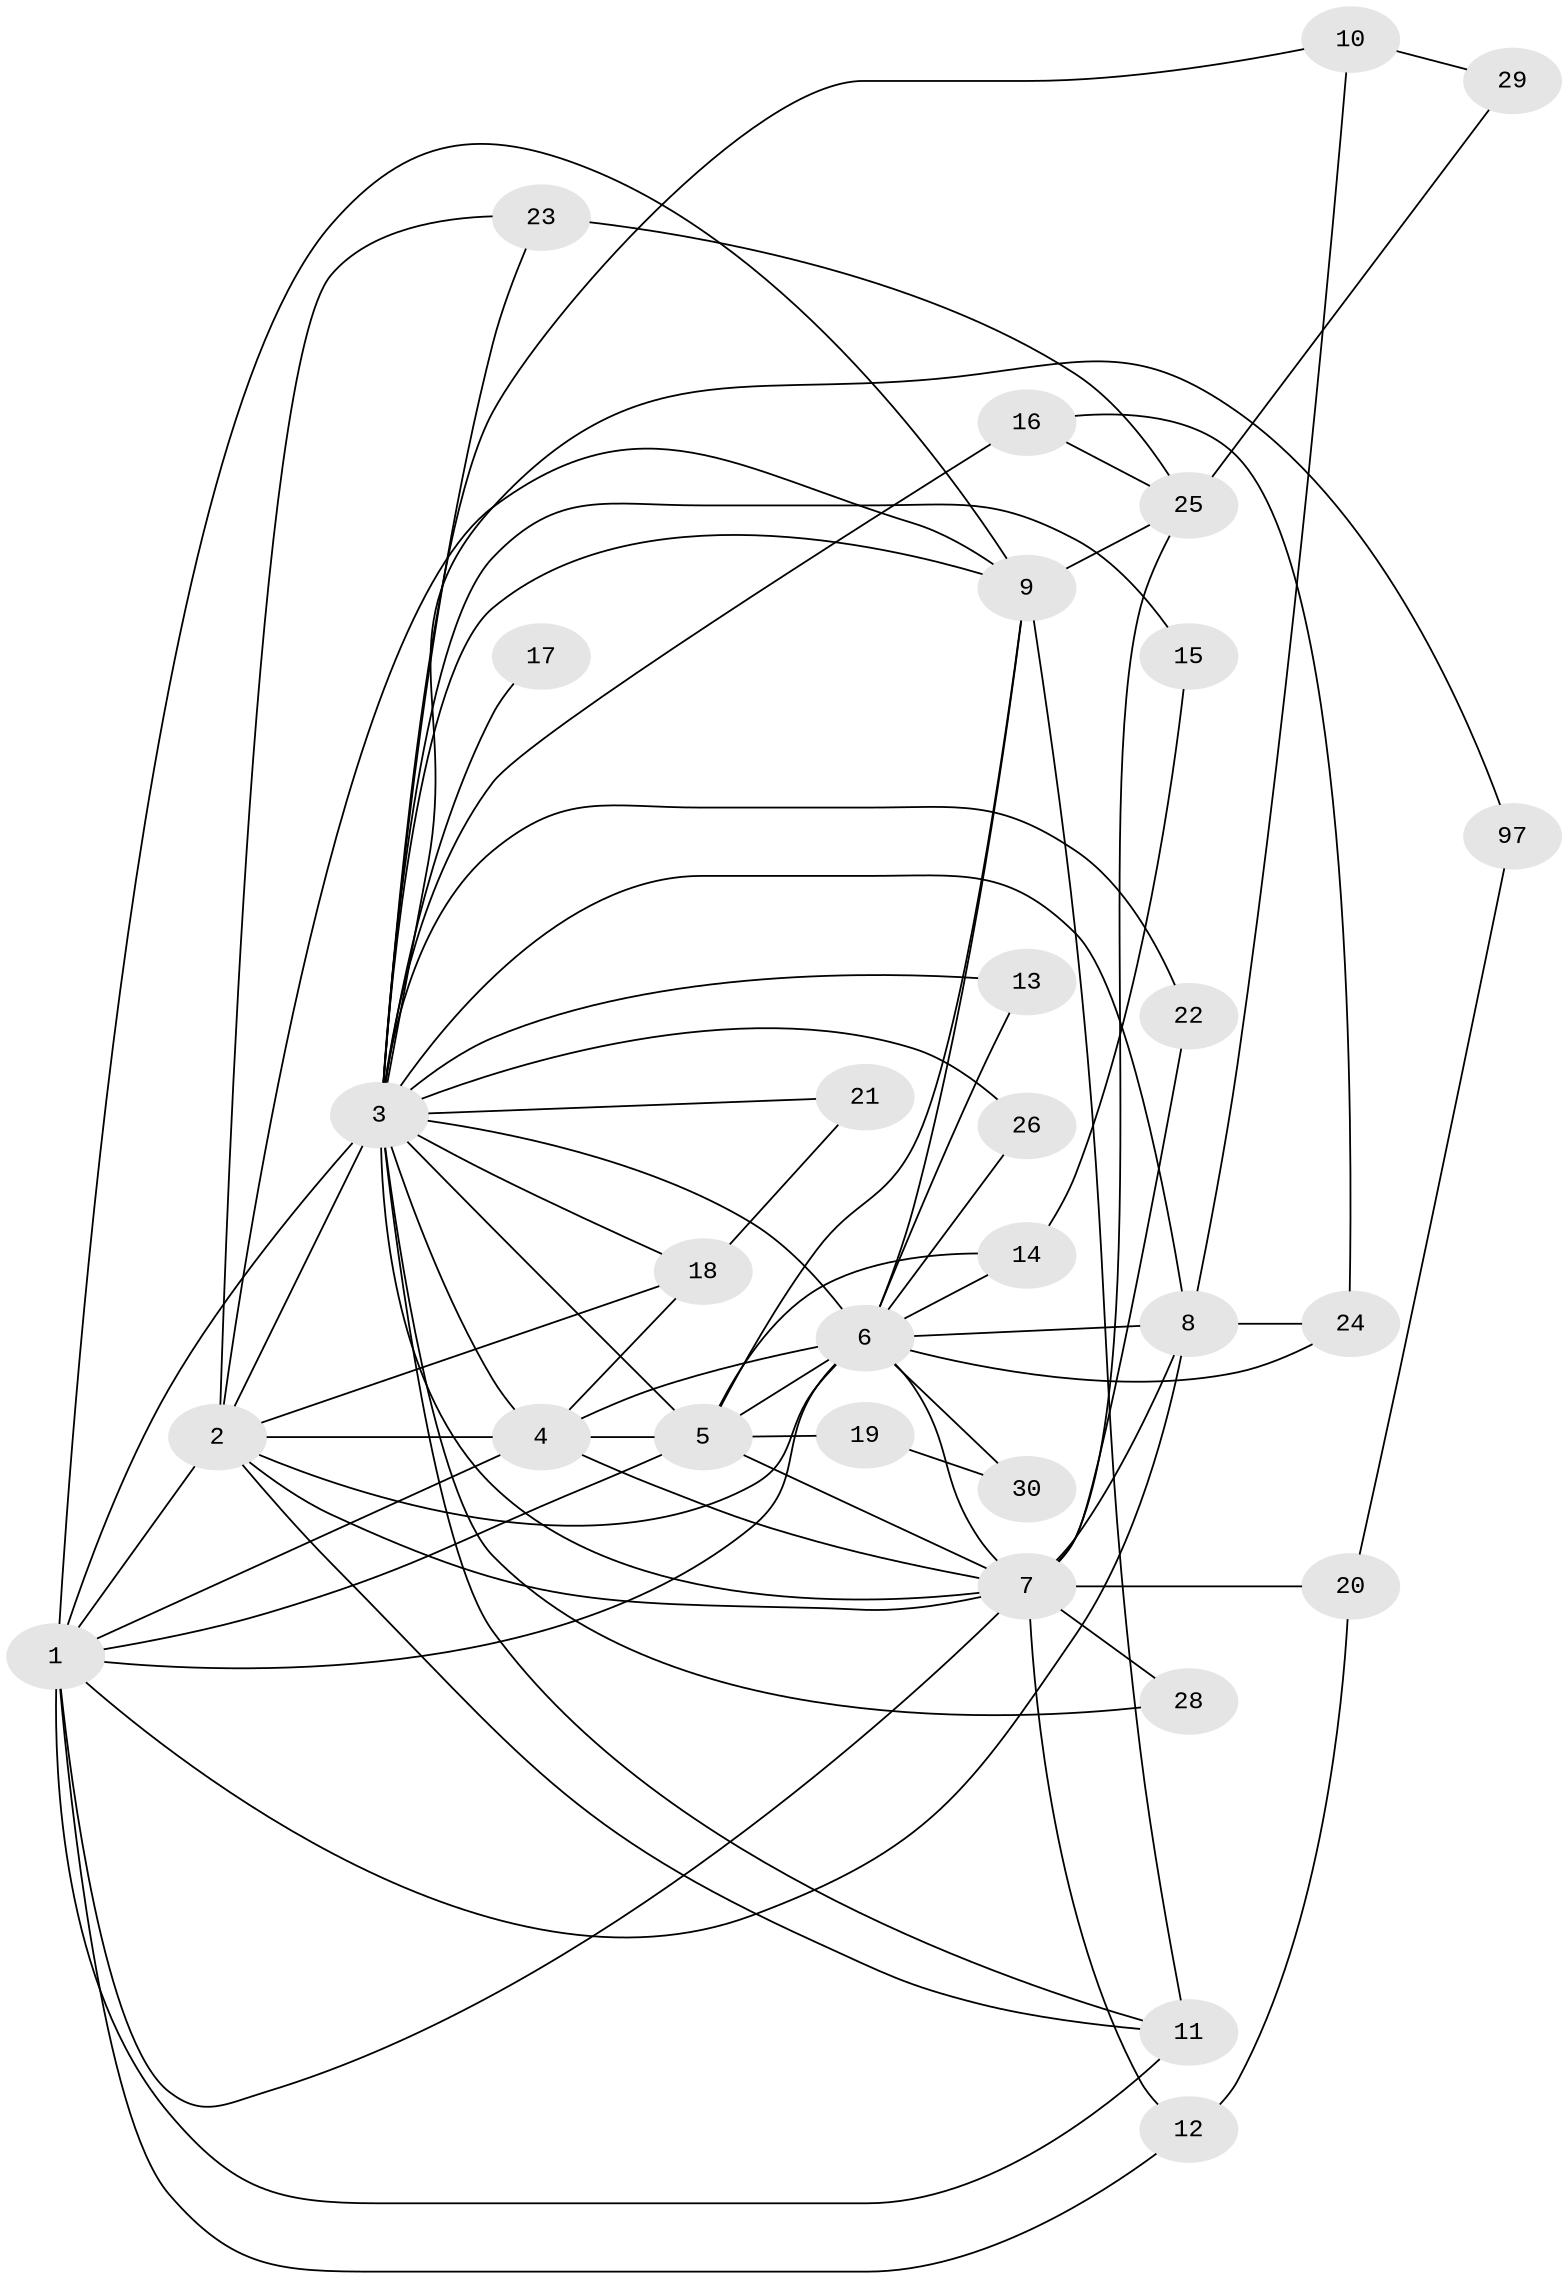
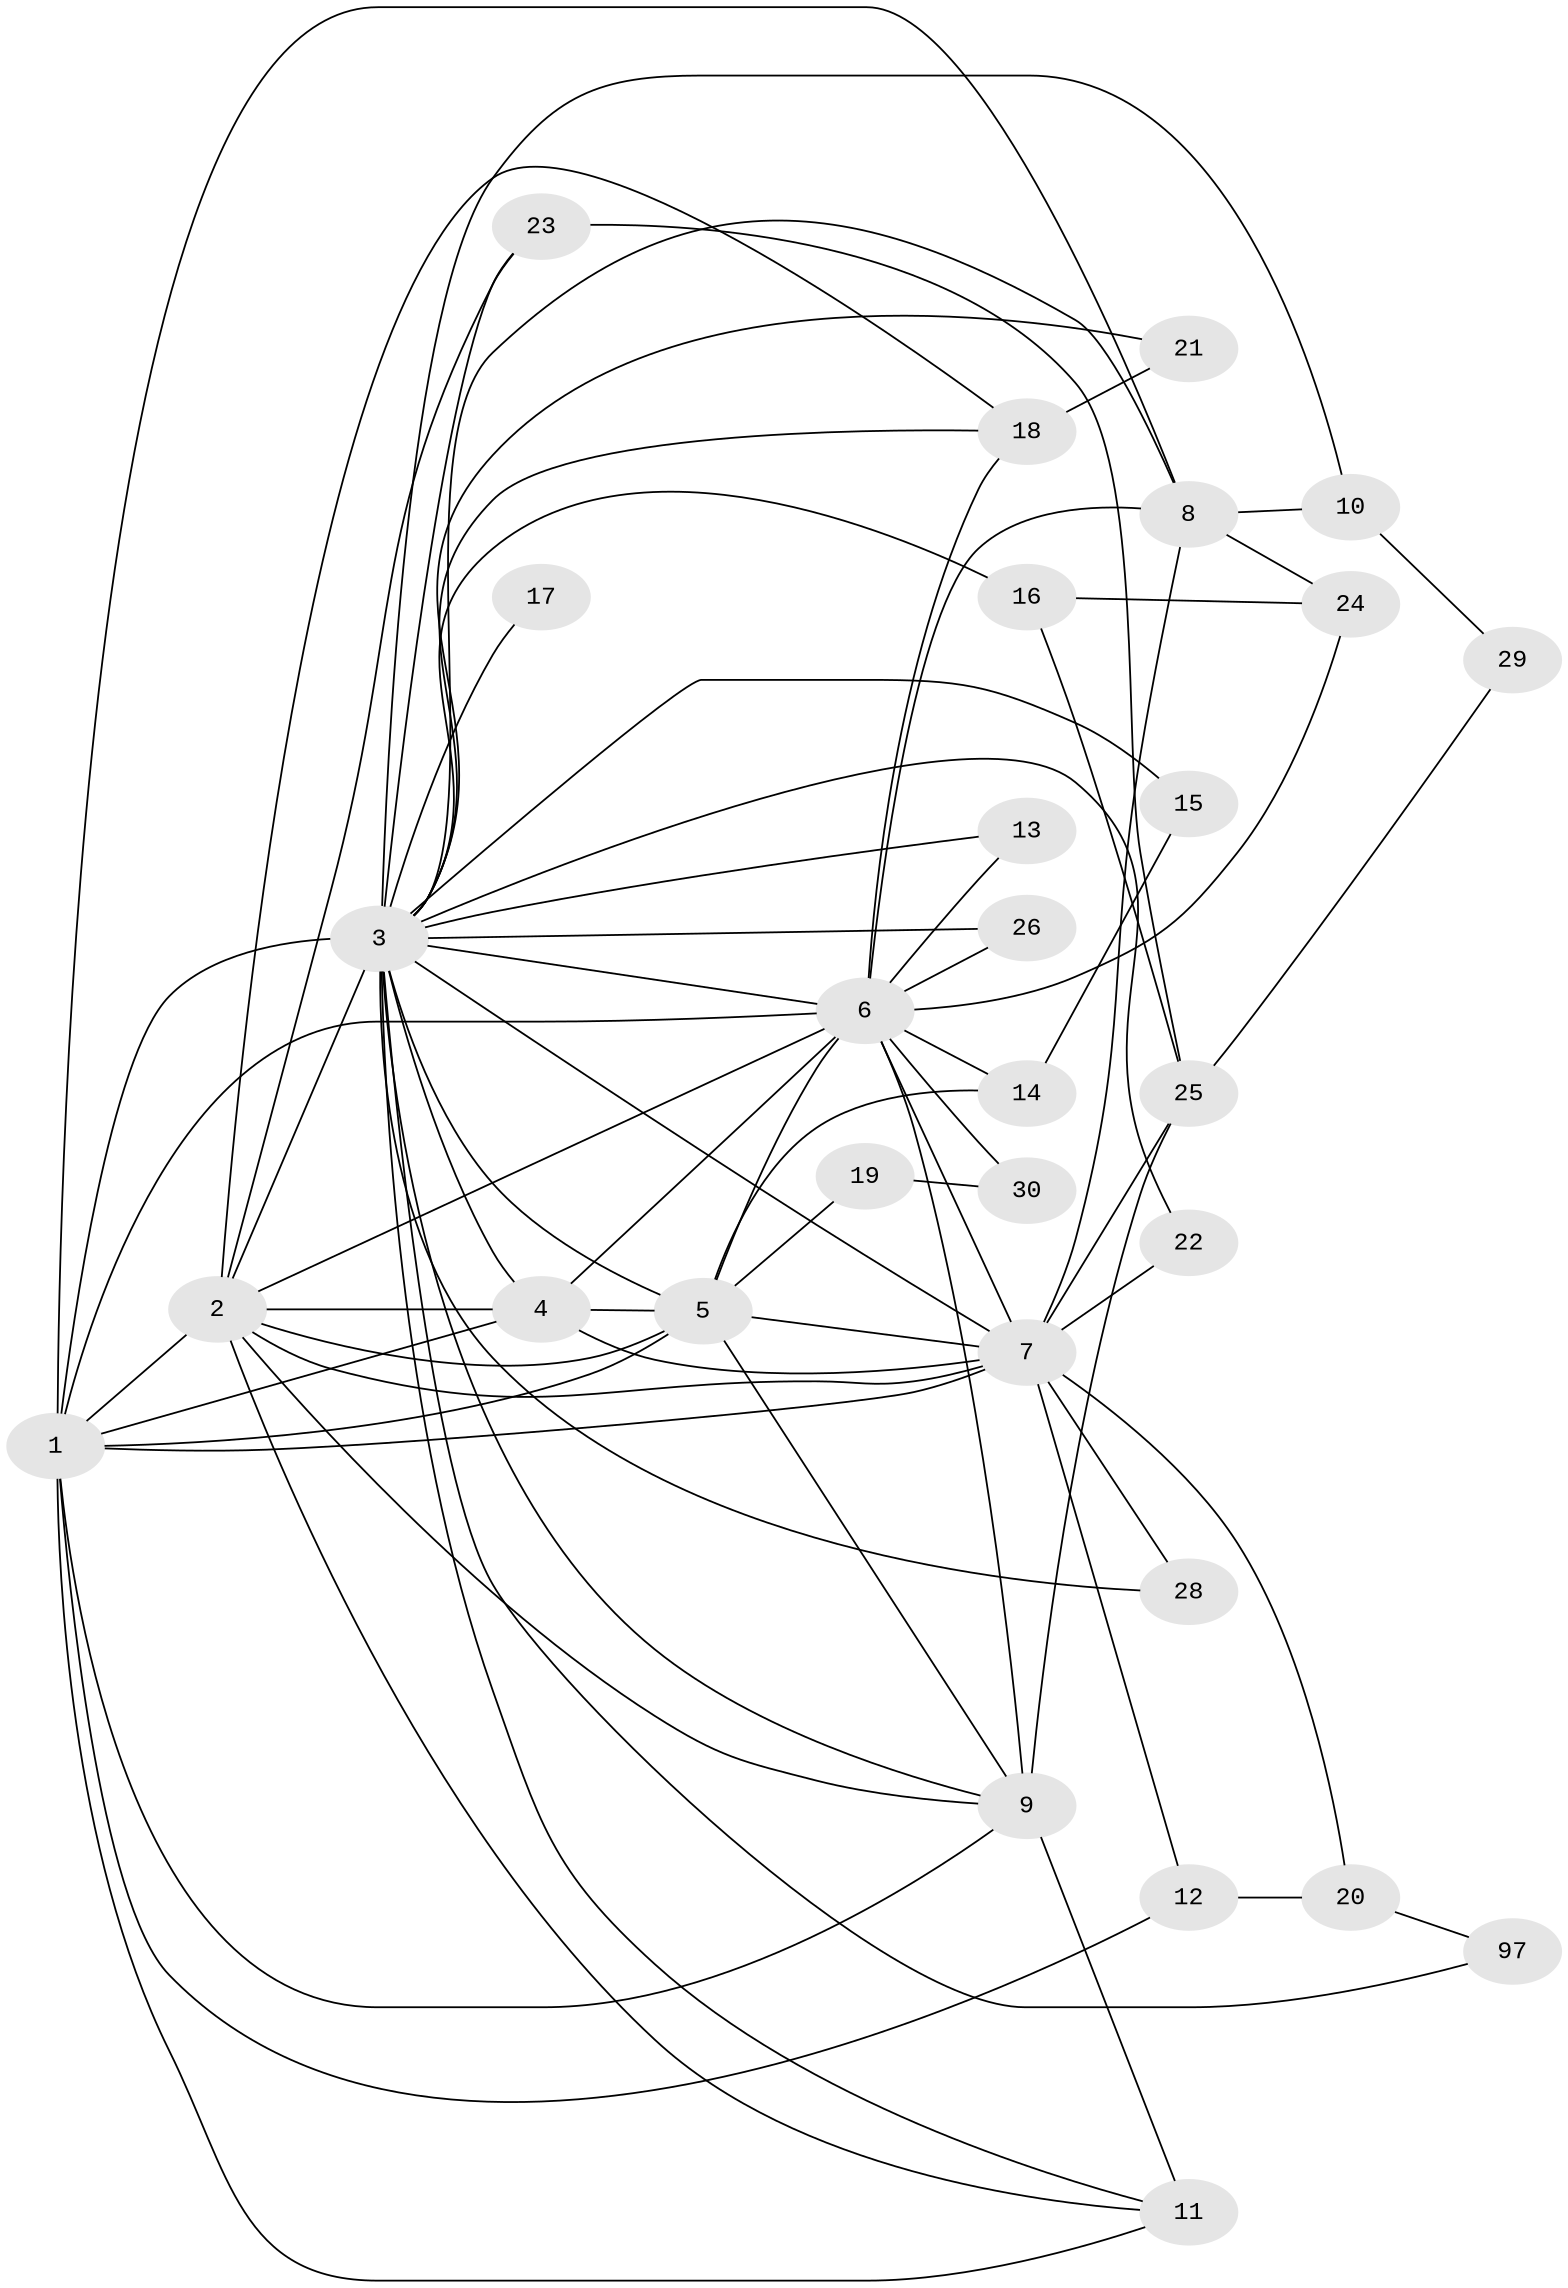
edge "18" -- "4": now "18" -- "6"
edge "2" -- "5": added
